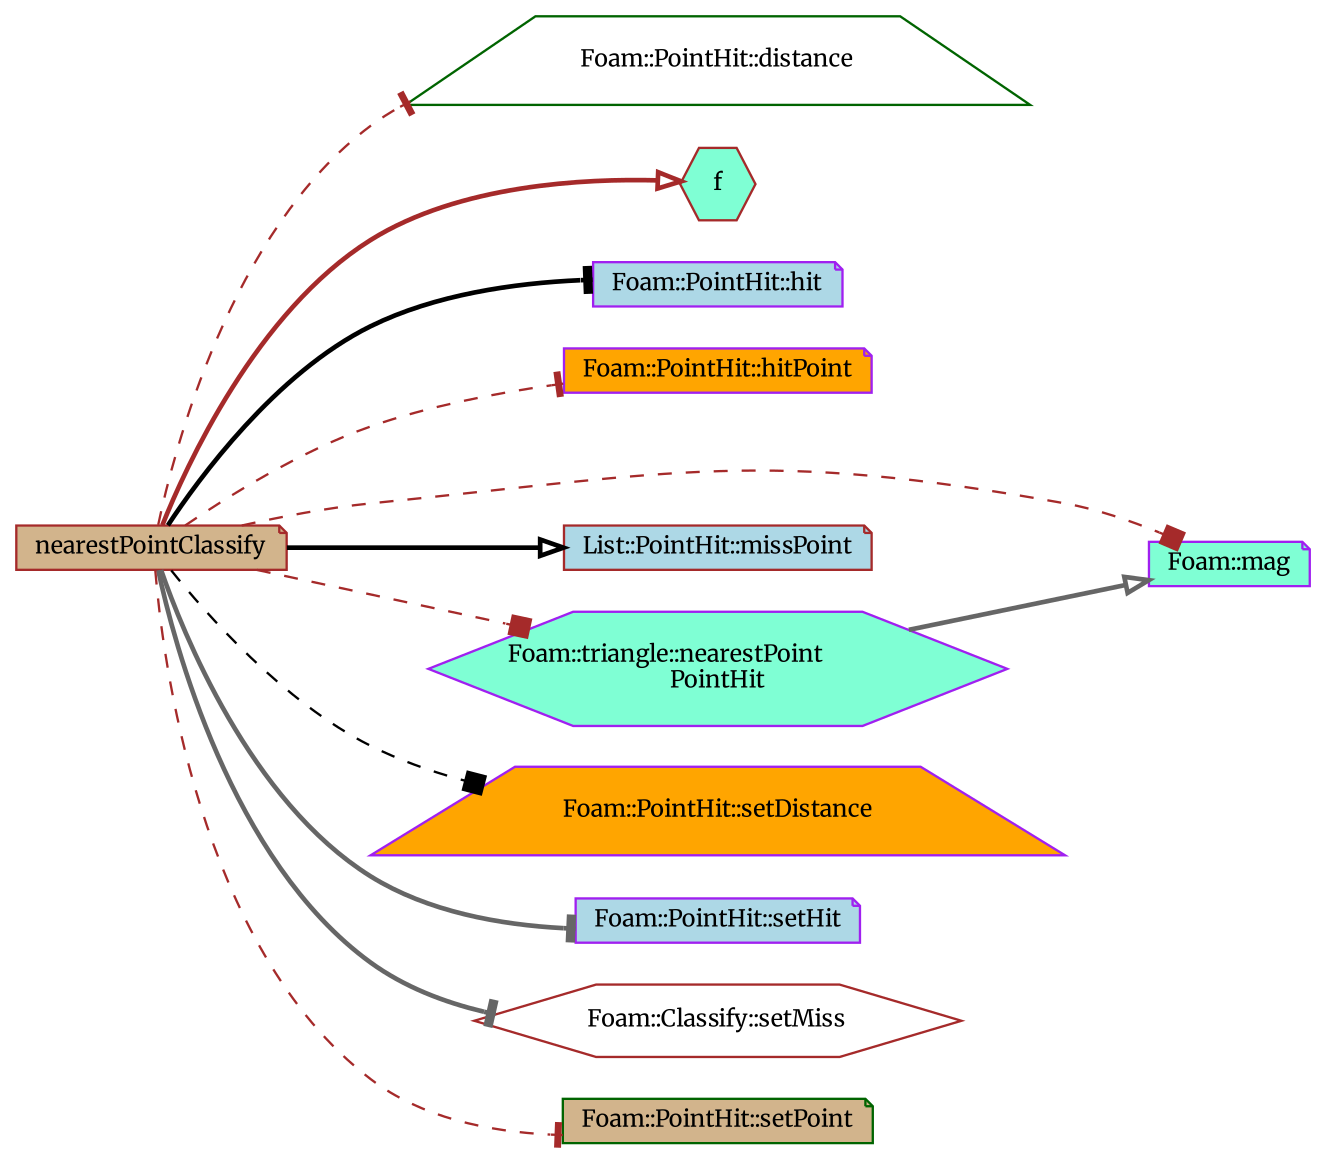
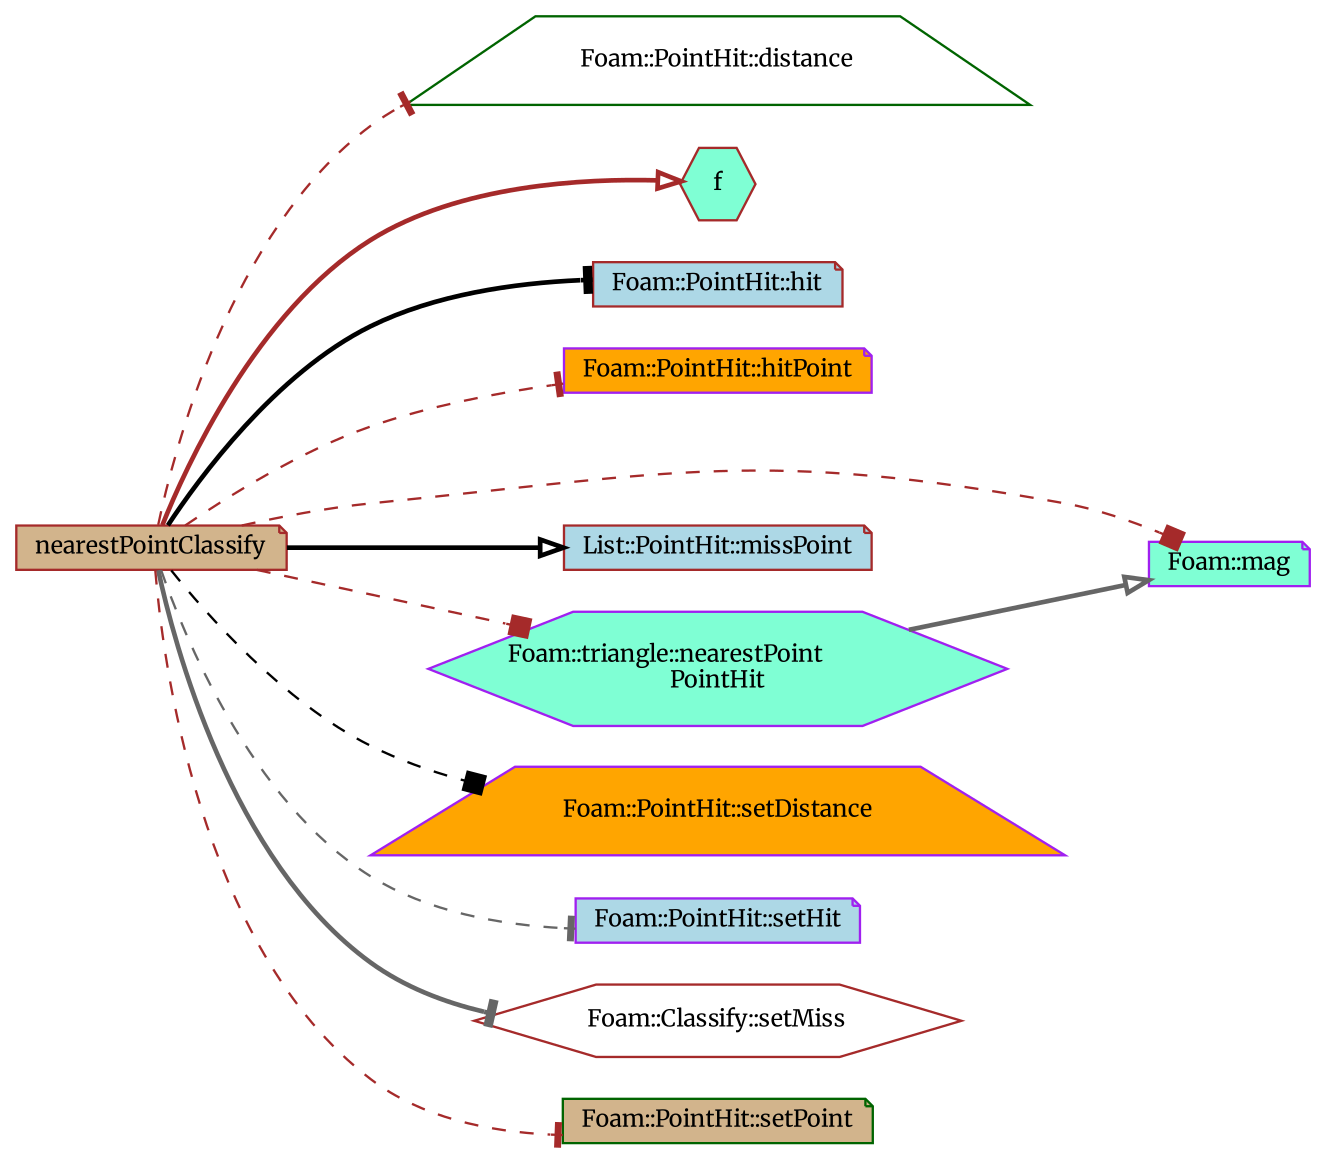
node "Foam::PointHit::hit": color purple -> brown
edge "nearestPointClassify" -> "Foam::PointHit::setHit": style bold -> dashed
